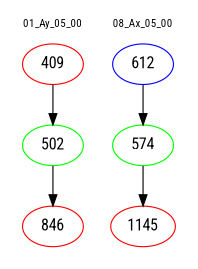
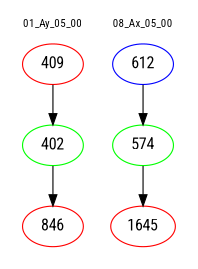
node "502": label "502" -> "402"
node "1145": label "1145" -> "1645"
